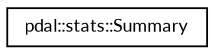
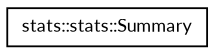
node "pdal::stats::Summary": label "pdal::stats::Summary" -> "stats::stats::Summary"
